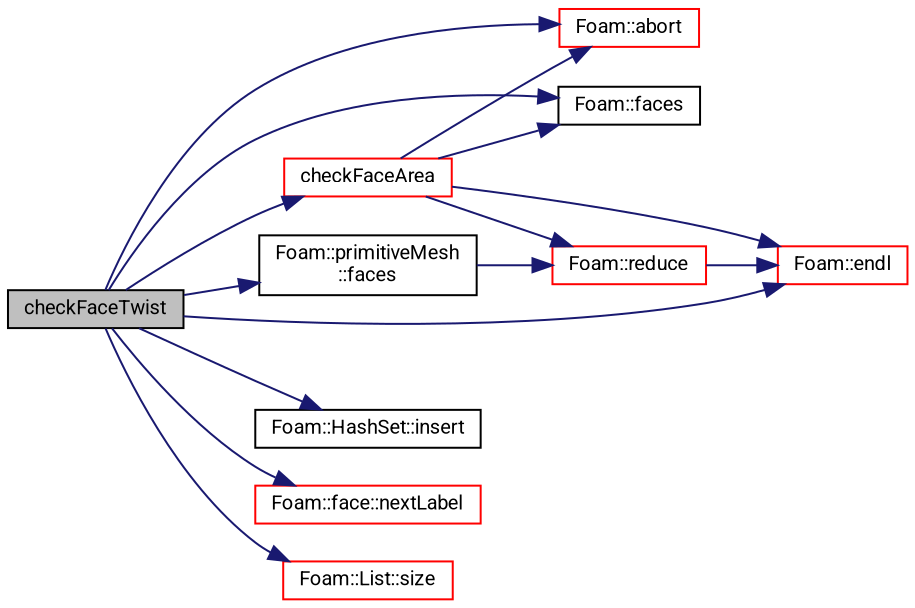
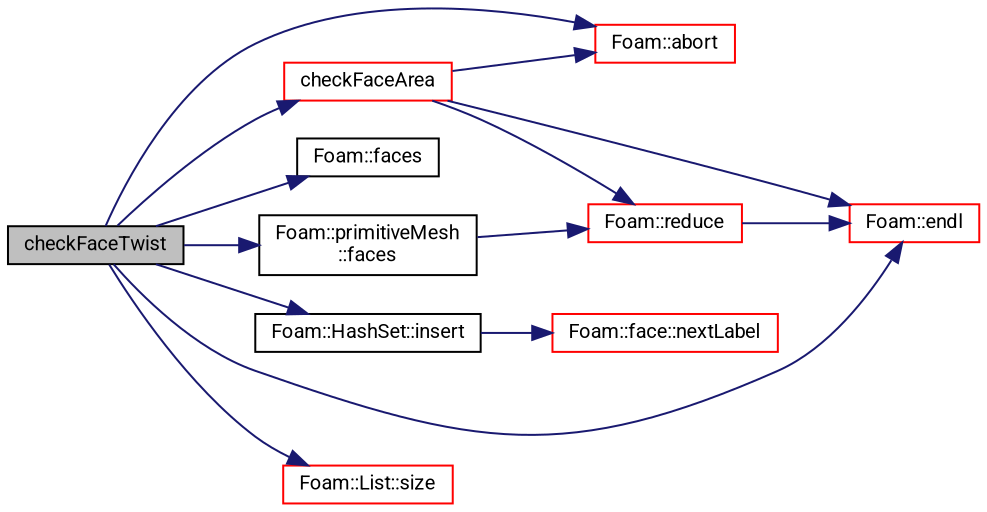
edge "checkFaceArea" -> "Foam::faces": removed
edge "checkFaceTwist" -> "Foam::face::nextLabel": now "Foam::HashSet::insert" -> "Foam::face::nextLabel"
